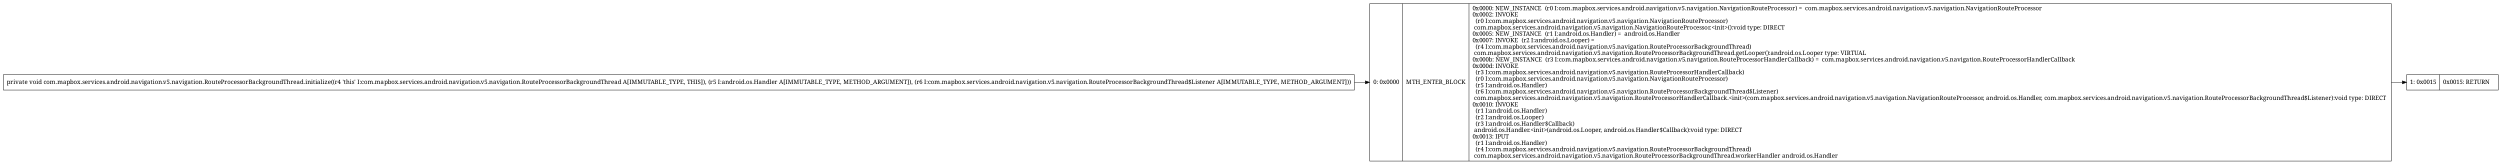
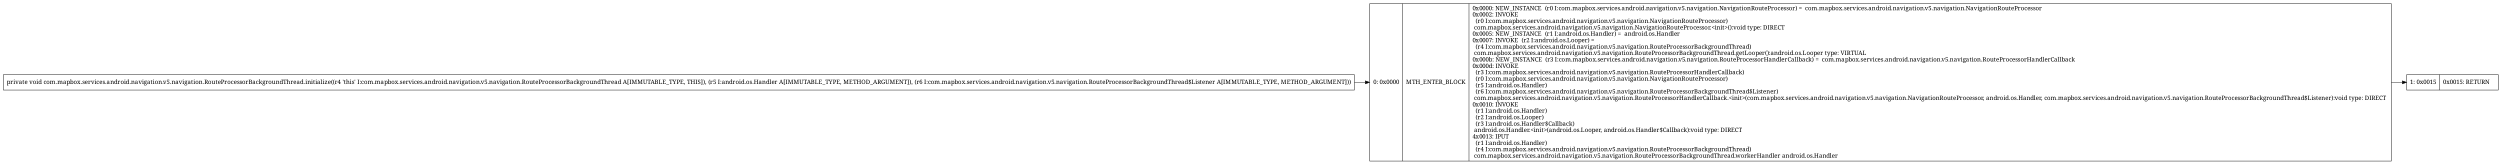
node "0: 0x0000": text "0x0013: IPUT" -> "4x0013: IPUT"
